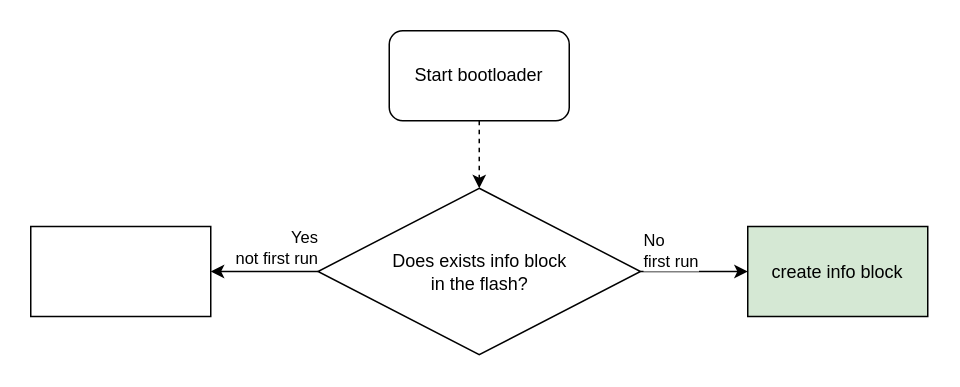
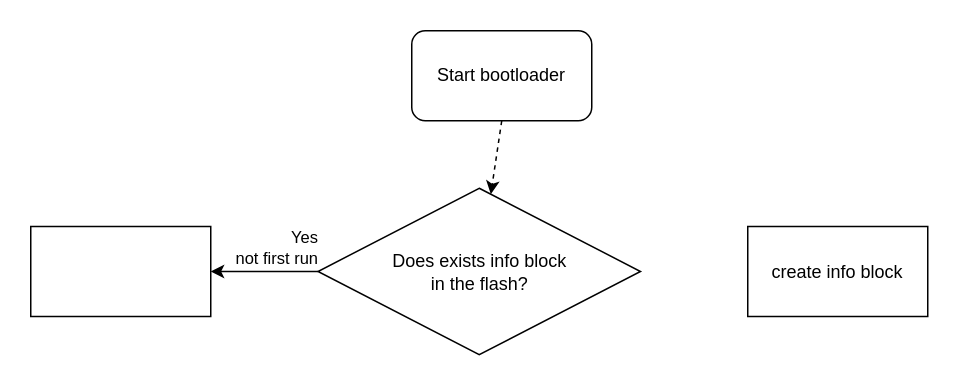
node "Start bootloader": moved (479, 76) -> (502, 76)
edge "Does exists info block in the flash?" -> "create info block": removed, label "No first run"
node "create info block": fillcolor #d5e8d4 -> #ffffff
